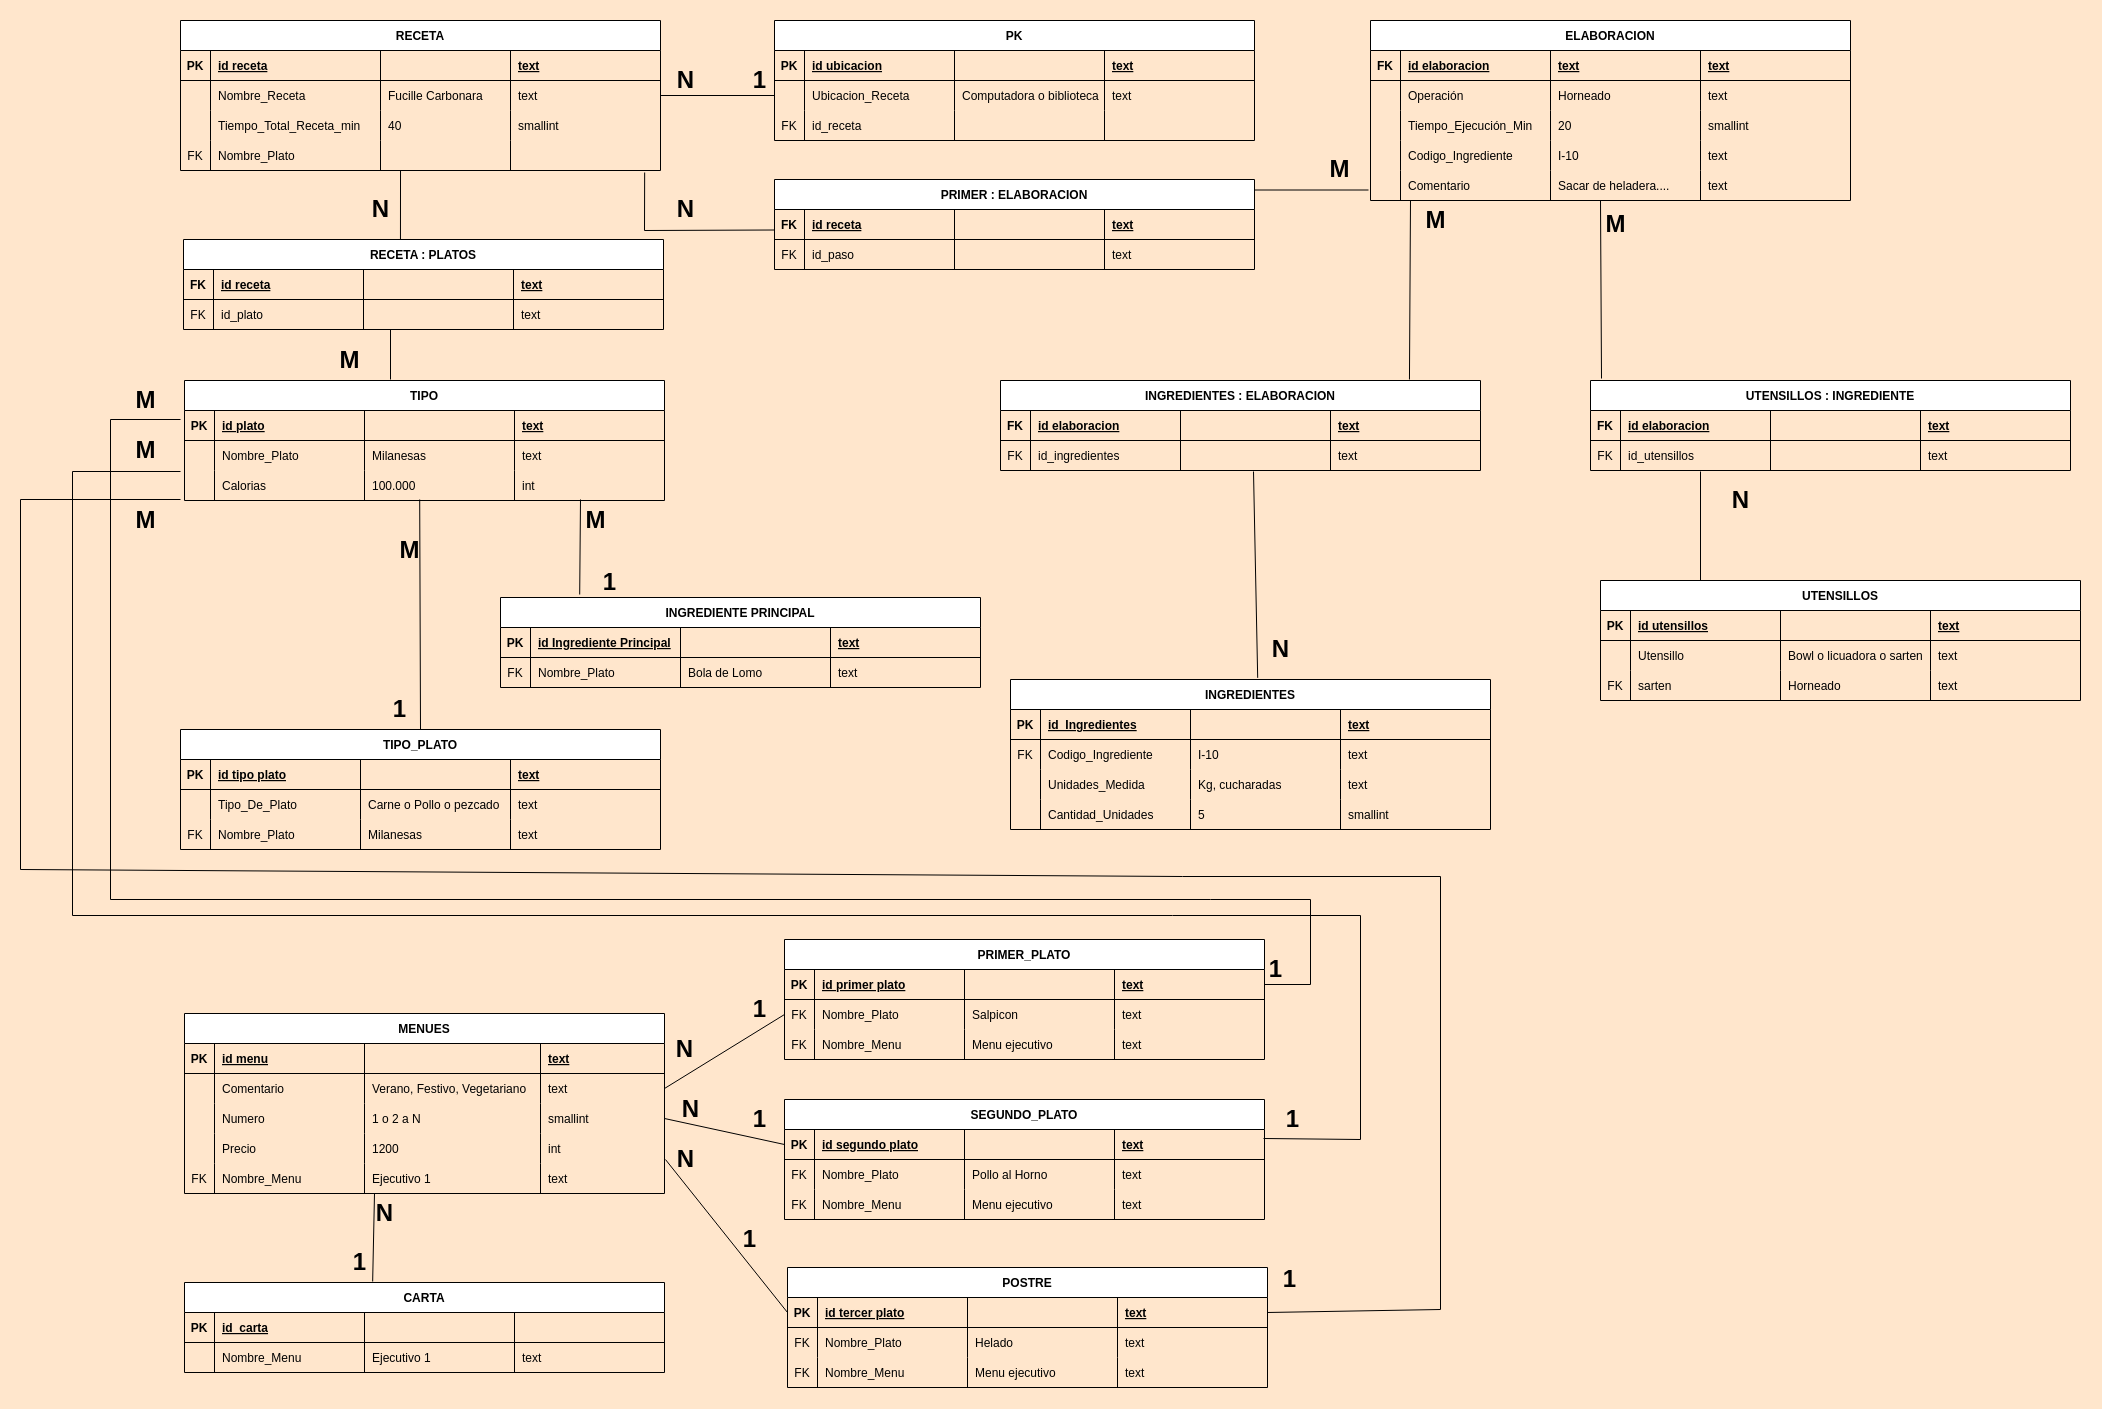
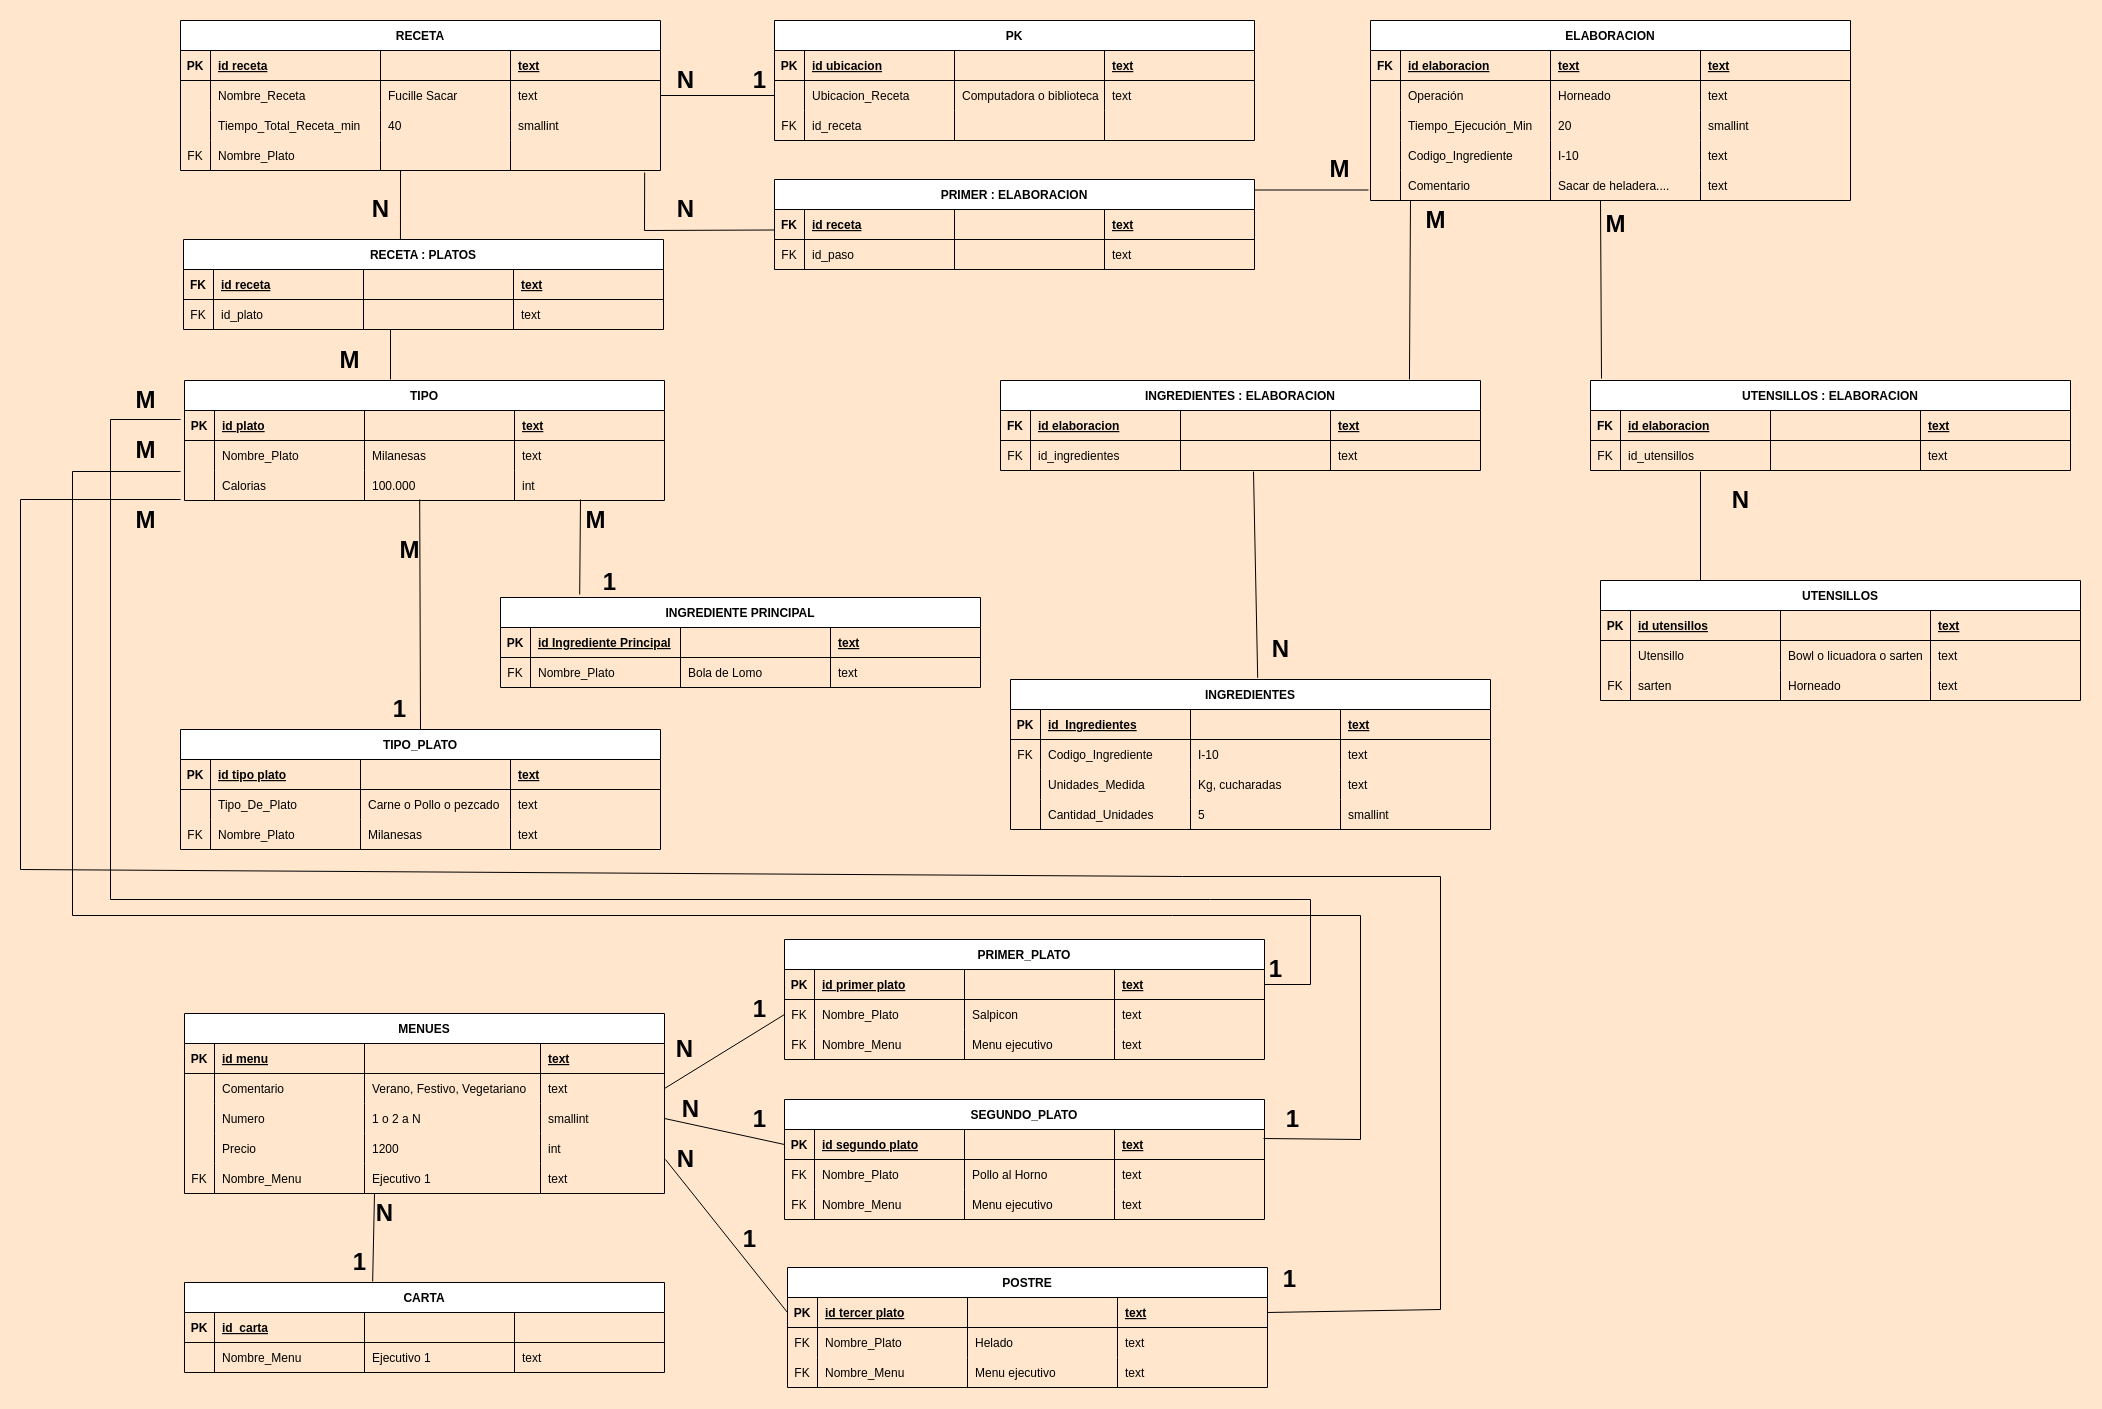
node "Fucille Carbonara": label "Fucille Carbonara" -> "Fucille Sacar"
node "UTENSILLOS : INGREDIENTE": label "UTENSILLOS : INGREDIENTE" -> "UTENSILLOS : ELABORACION"
